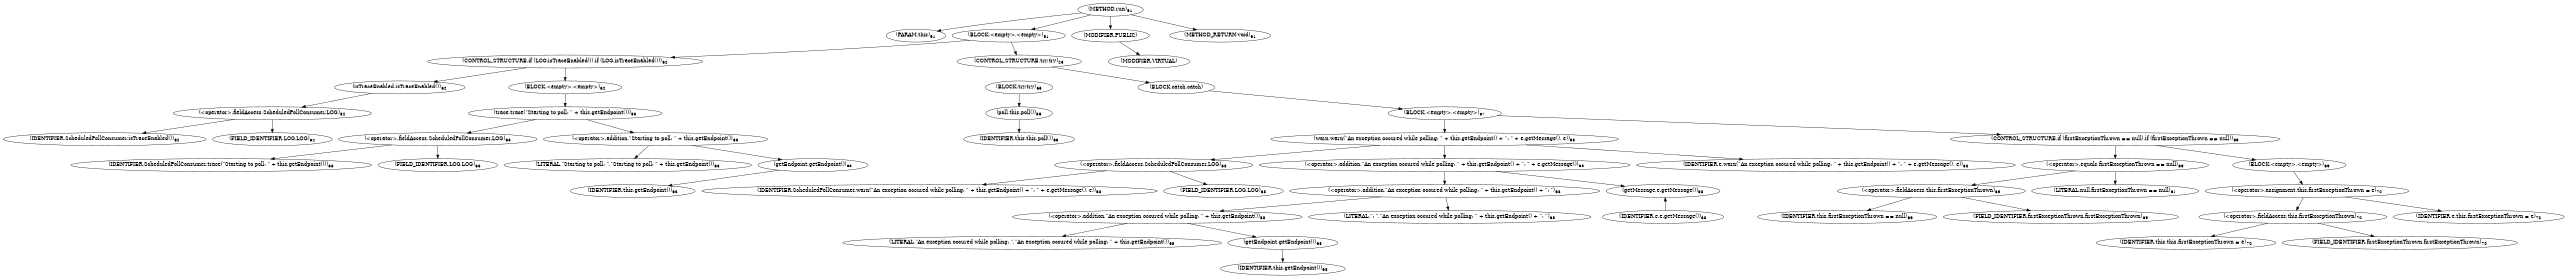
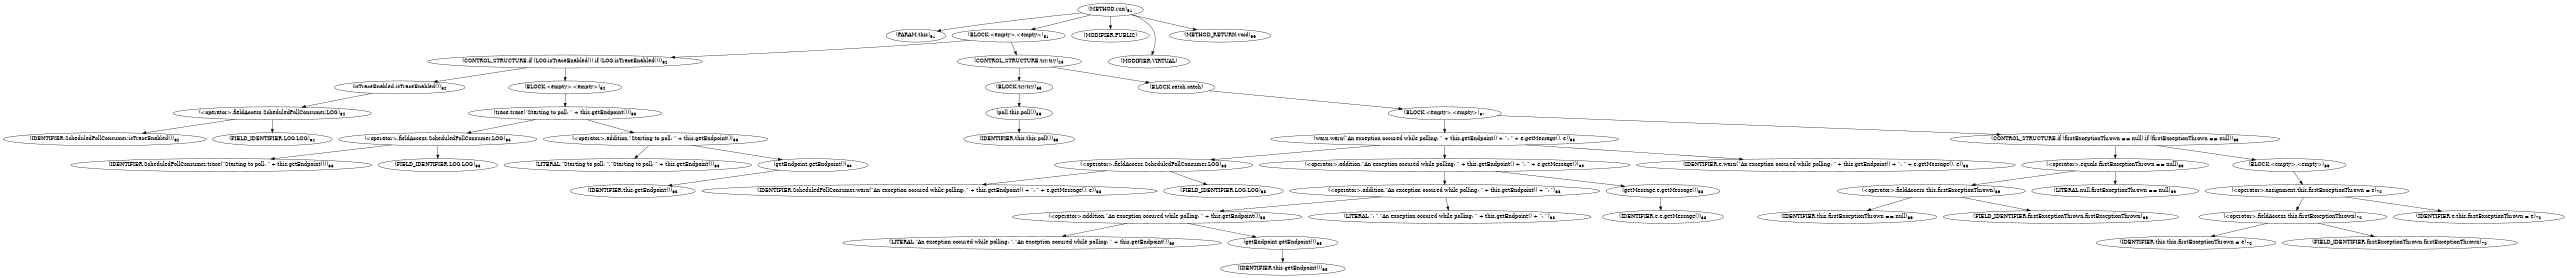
node "(METHOD_RETURN,void)": text "61" -> "66"
edge "(MODIFIER,PUBLIC)" -> "(MODIFIER,VIRTUAL)": now "(METHOD,run)" -> "(MODIFIER,VIRTUAL)"
edge "(CONTROL_STRUCTURE,try,try)" -> "(BLOCK,try,try)": added
node "(LITERAL,null,firstExceptionThrown == null)": text "61" -> "69"
edge "(IDENTIFIER,e,e.getMessage())" -> "(getMessage,e.getMessage())": reversed
